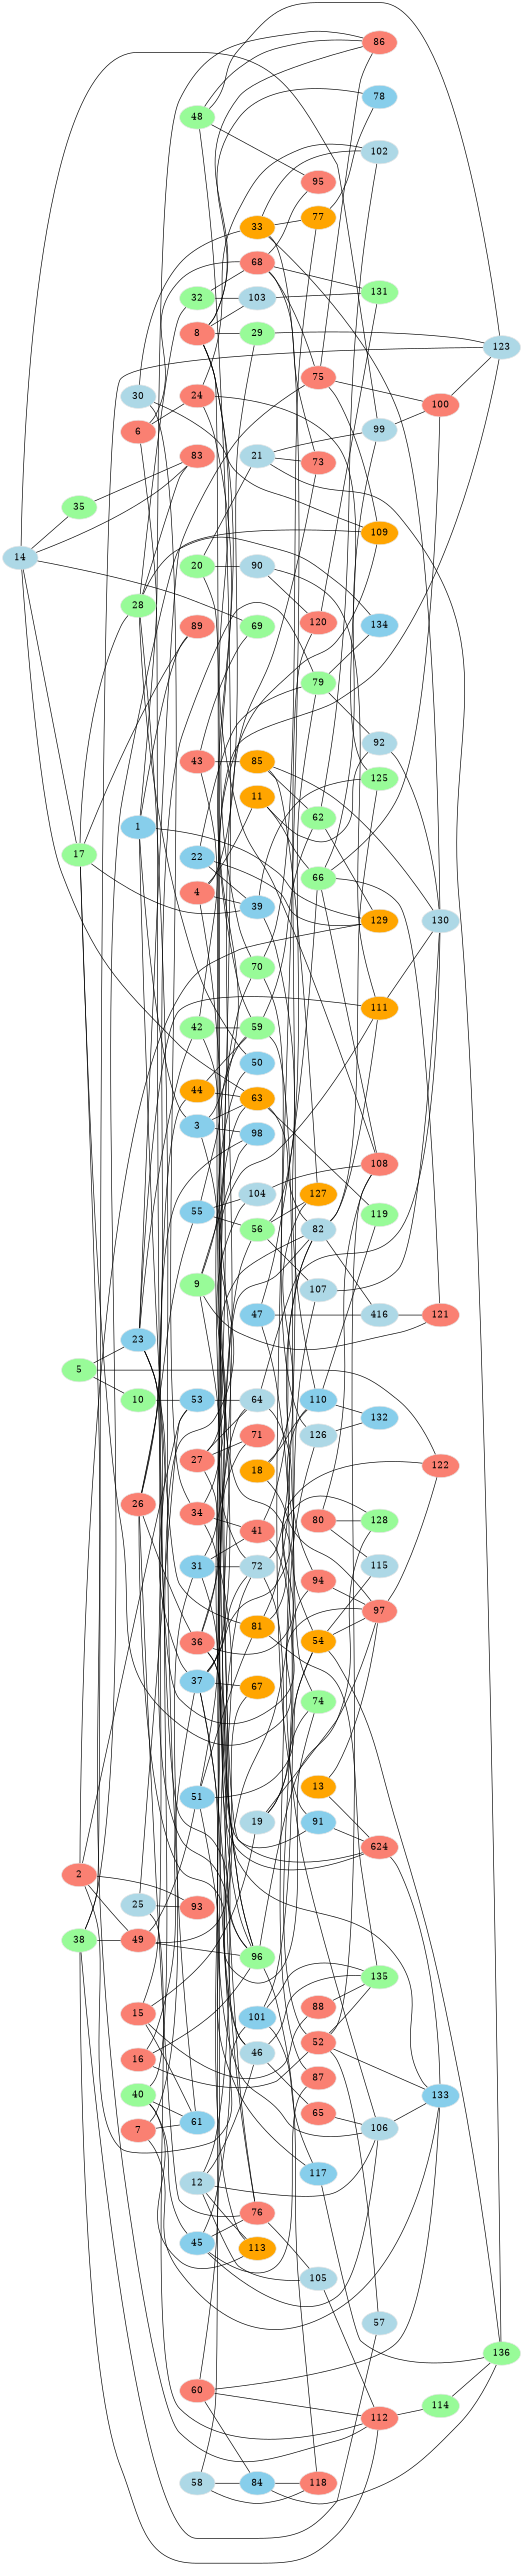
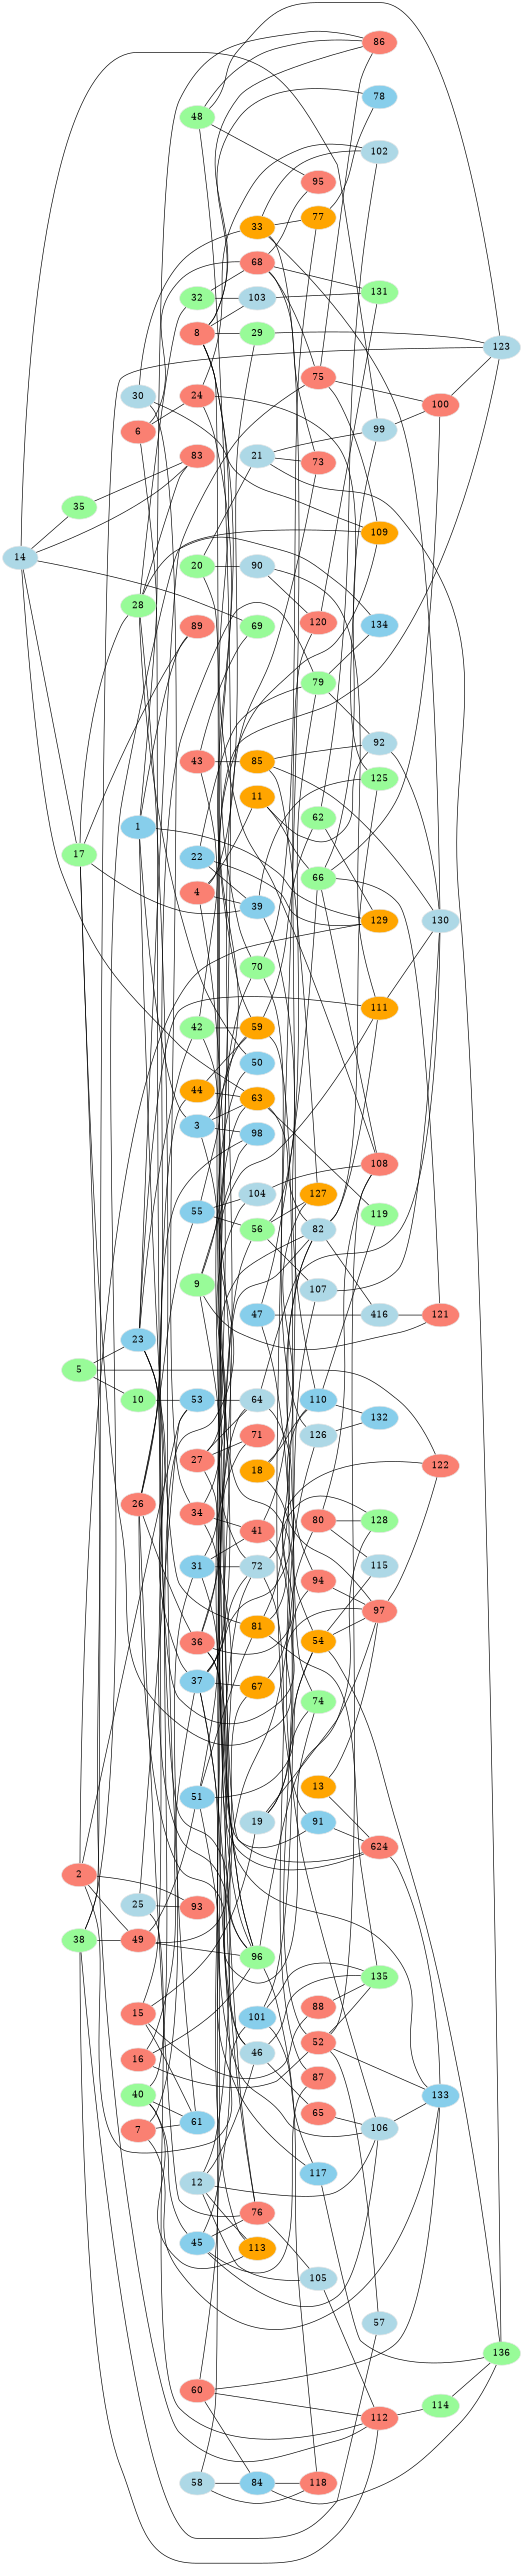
edge "85" -- "62": now "85" -- "92"
node "59": fillcolor palegreen -> orange
edge "80" -- "67": added
